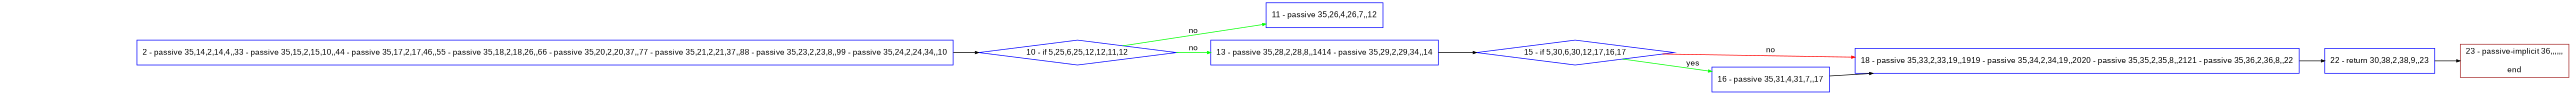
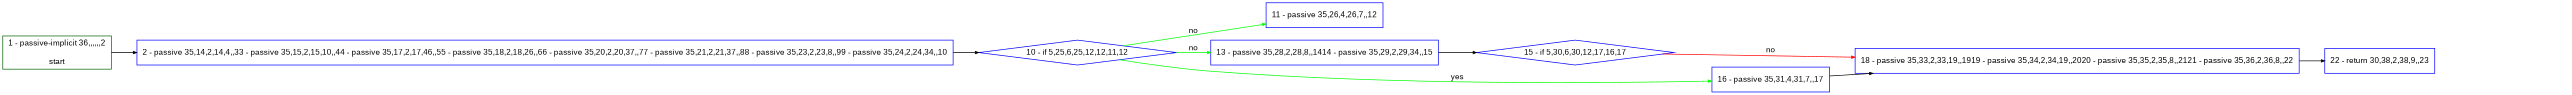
node "1 - passive-implicit 36,,,,,,2 start": added
node "13 - passive 35,28,2,28,8,,1414 - passive 35,29,2,29,34,,14": label "13 - passive 35,28,2,28,8,,1414 - passive 35,29,2,29,34,,14" -> "13 - passive 35,28,2,28,8,,1414 - passive 35,29,2,29,34,,15"
node "23 - passive-implicit 36,,,,,, end": removed
edge "15 - if 5,30,6,30,12,17,16,17" -> "16 - passive 35,31,4,31,7,,17": now "10 - if 5,25,6,25,12,12,11,12" -> "16 - passive 35,31,4,31,7,,17"
